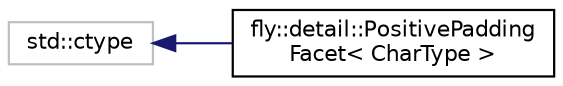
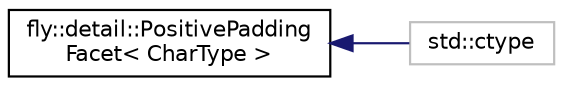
edge "fly::detail::PositivePadding Facet< CharType >" -> "std::ctype": reversed
